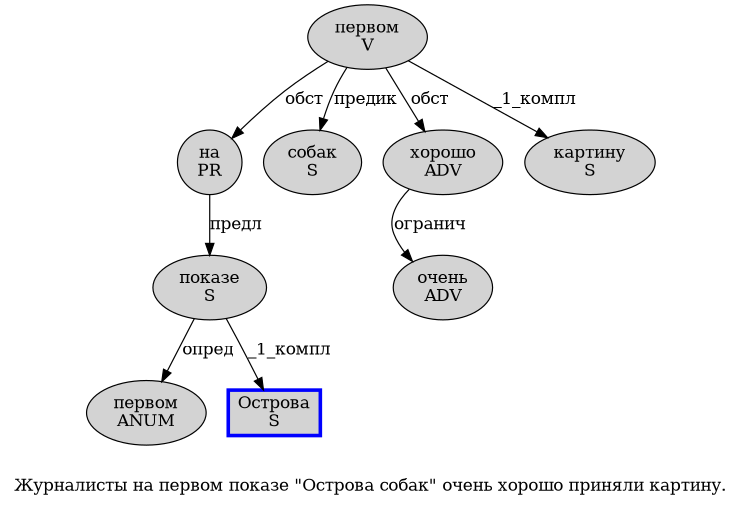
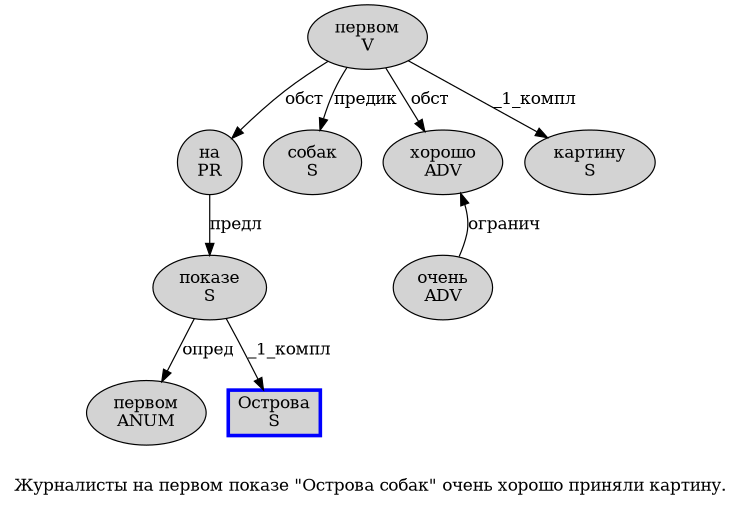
edge "хорошо ADV" -> "очень ADV": reversed
